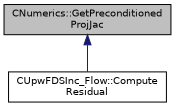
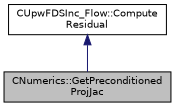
edge "CUpwFDSInc_Flow::Compute Residual" -> "CNumerics::GetPreconditioned ProjJac": reversed
